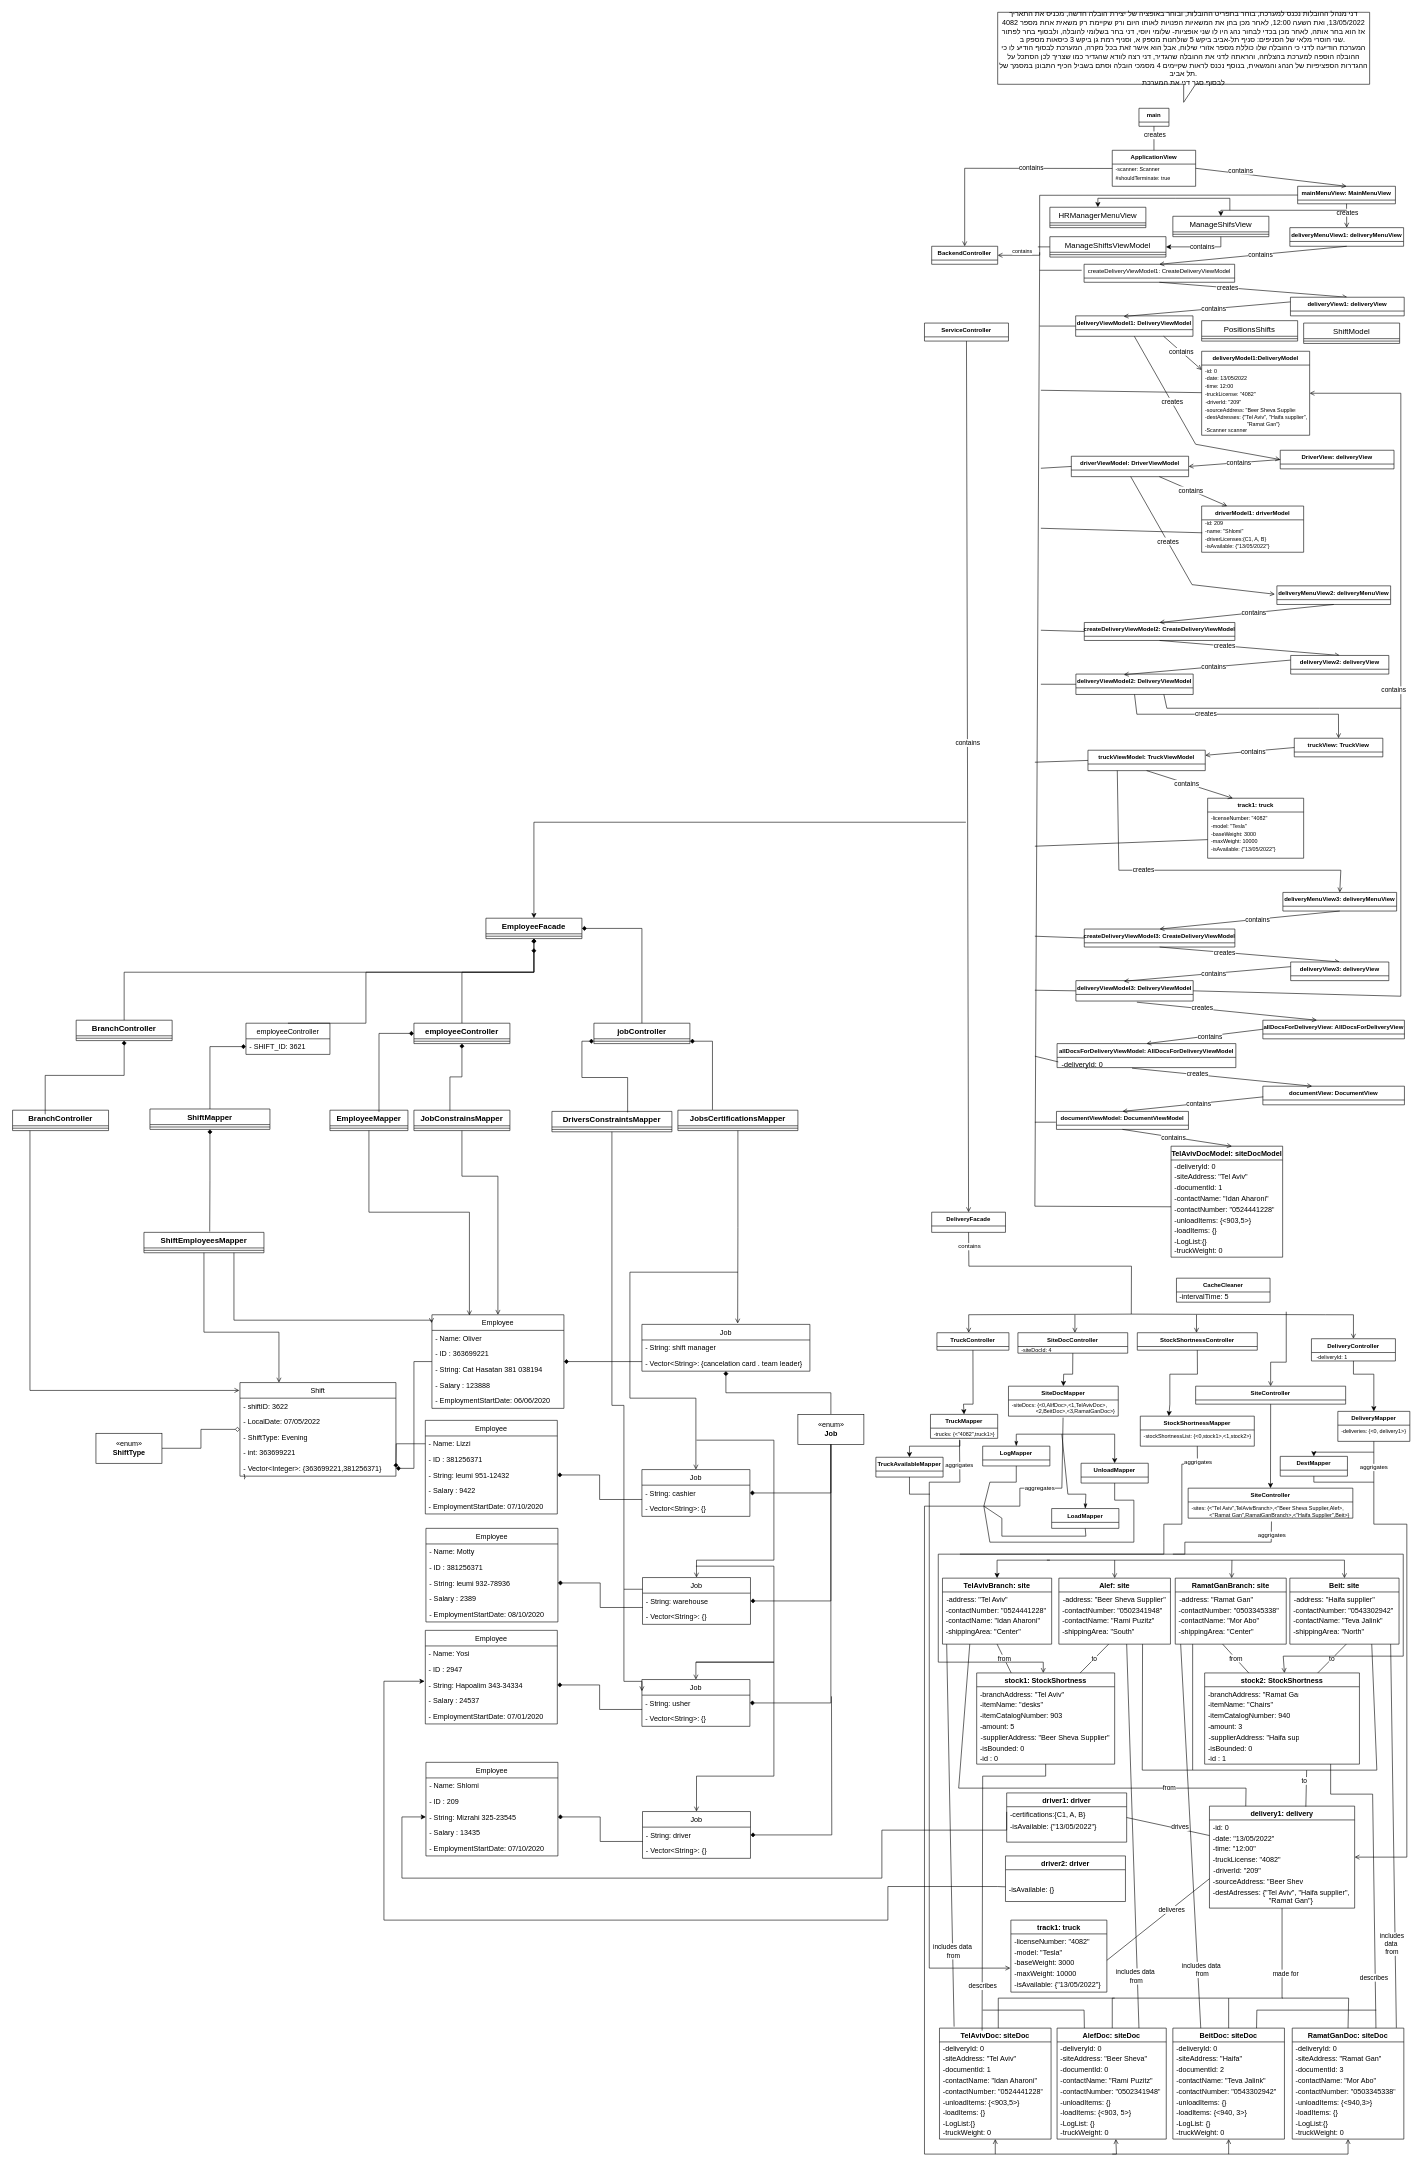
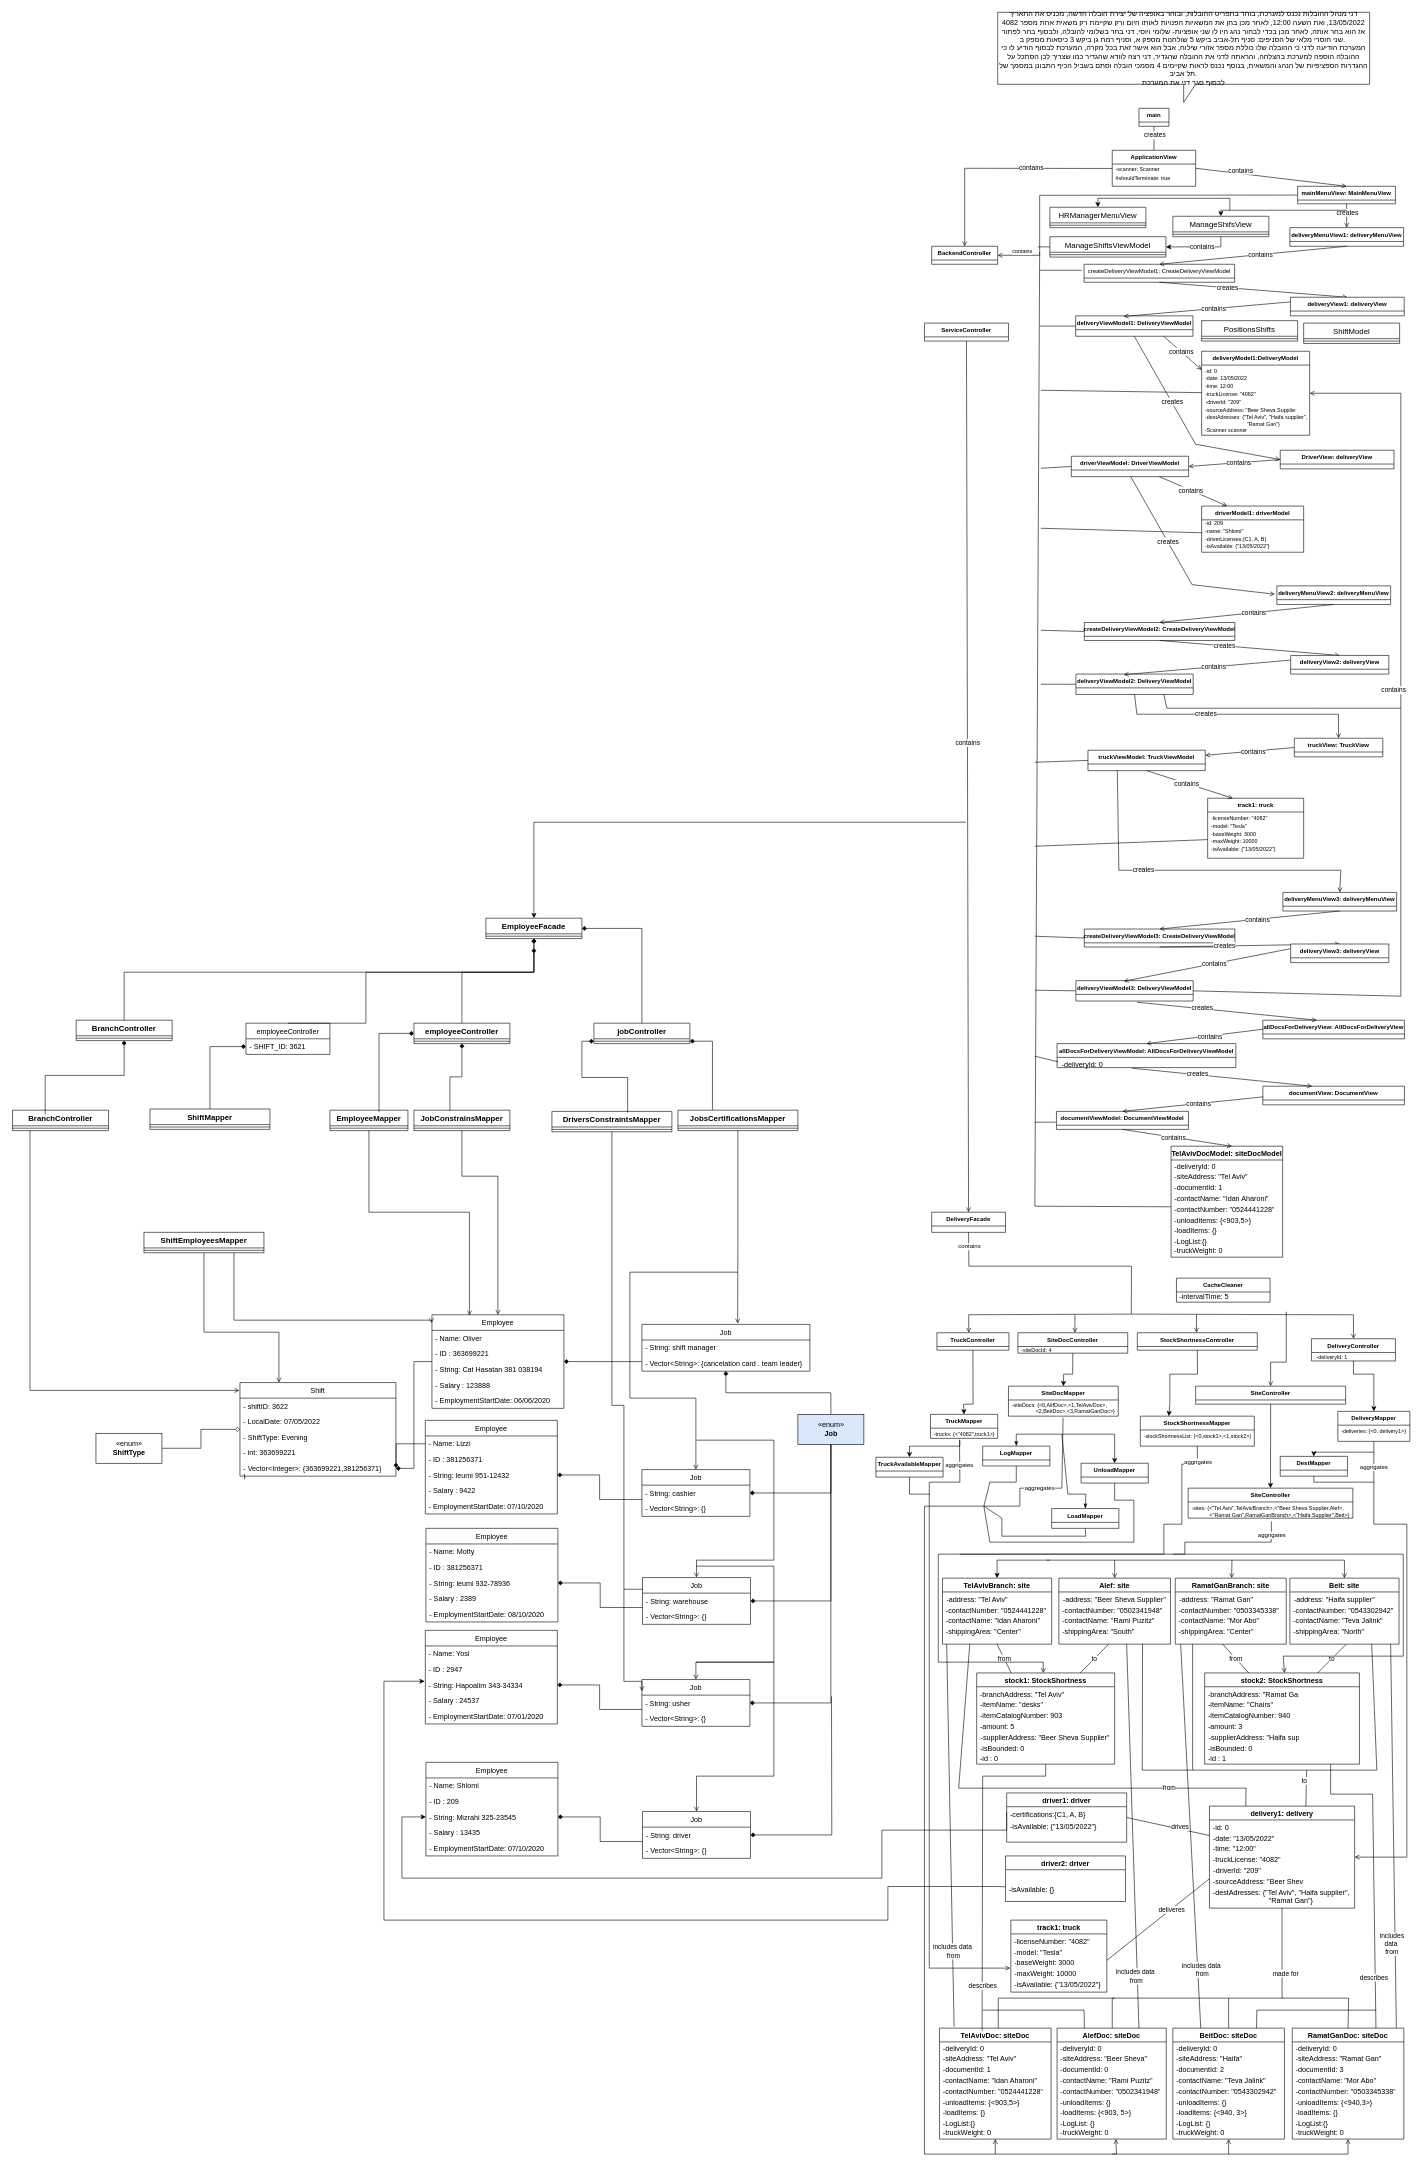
node "deliveryView3: deliveryView": moved (1340, 971) -> (1340, 953)
edge "ShiftEmployeesMapper" -> "ShiftMapper": removed
node "«enum» Job": fillcolor #ffffff -> #dae8fc
